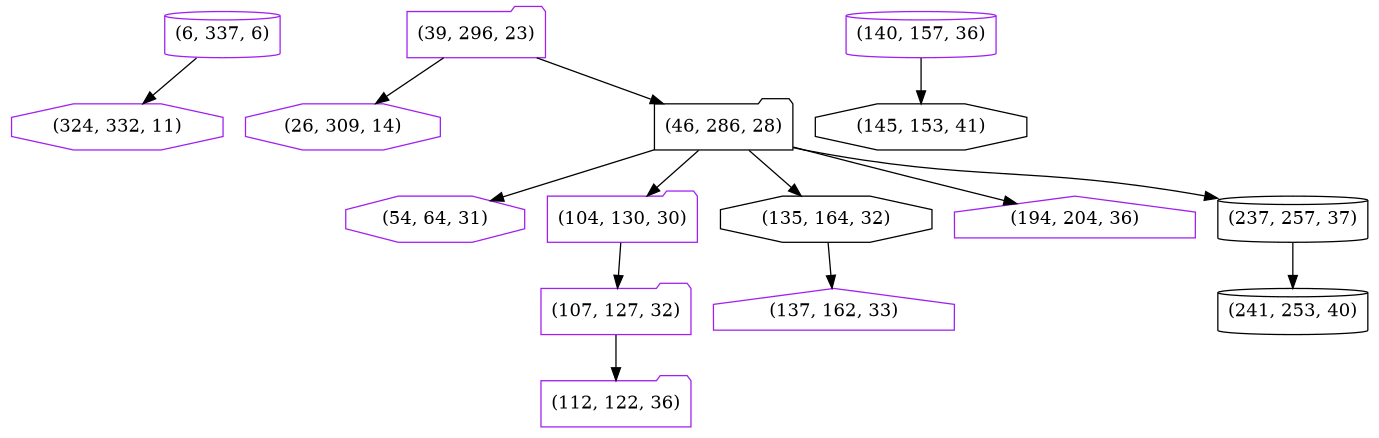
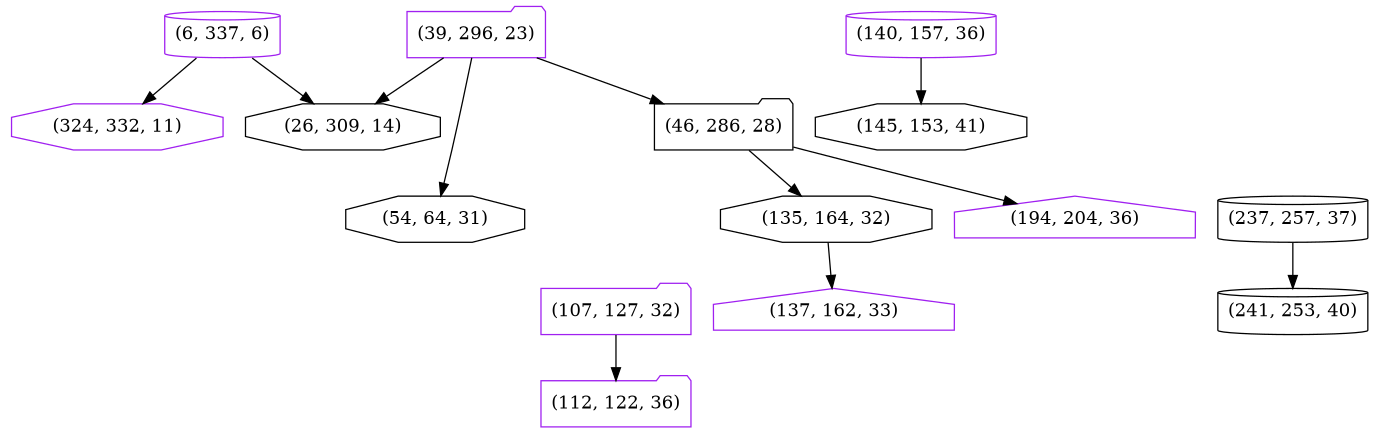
edge "(6, 337, 6)" -> "(26, 309, 14)": added
node "(26, 309, 14)": color purple -> black
edge "(46, 286, 28)" -> "(54, 64, 31)": now "(39, 296, 23)" -> "(54, 64, 31)"
edge "(46, 286, 28)" -> "(237, 257, 37)": removed
node "(54, 64, 31)": color purple -> black
node "(104, 130, 30)": removed
